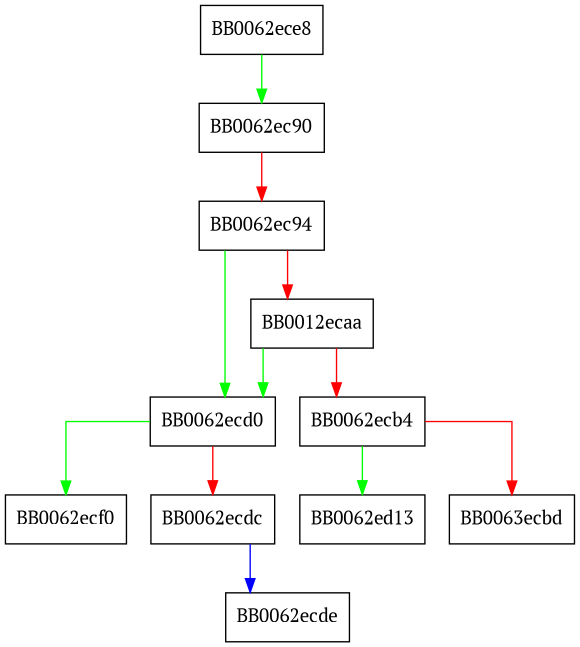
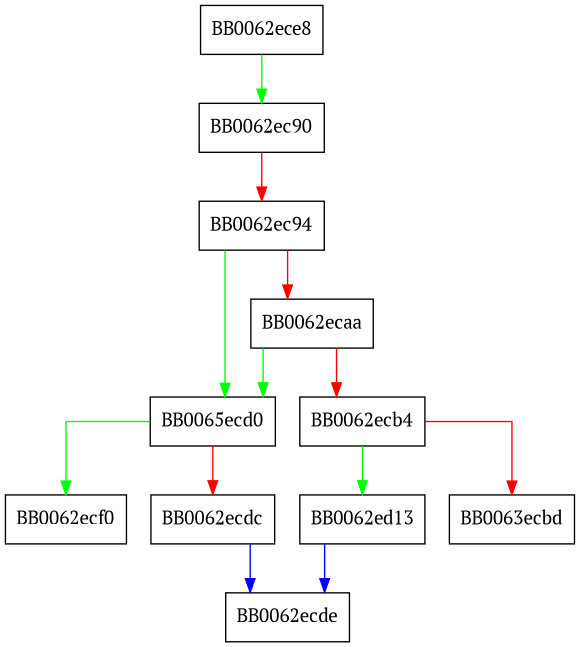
node "BB0012ecaa": label "BB0012ecaa" -> "BB0062ecaa"
node "BB0062ecd0": label "BB0062ecd0" -> "BB0065ecd0"
edge "BB0062ed13" -> "BB0062ecde": added
